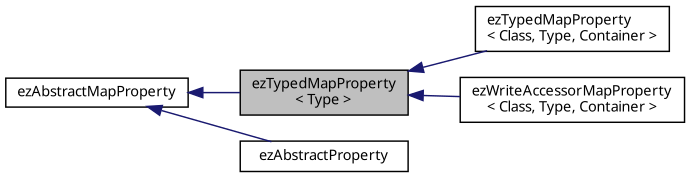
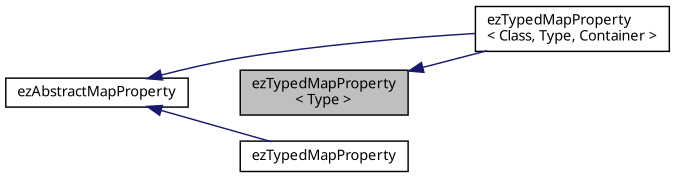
edge "ezTypedMapProperty < Type >" -> "ezAbstractMapProperty": now "ezTypedMapProperty < Class, Type, Container >" -> "ezAbstractMapProperty"
node "ezWriteAccessorMapProperty < Class, Type, Container >": removed
node "ezAbstractProperty": label "ezAbstractProperty" -> "ezTypedMapProperty"
